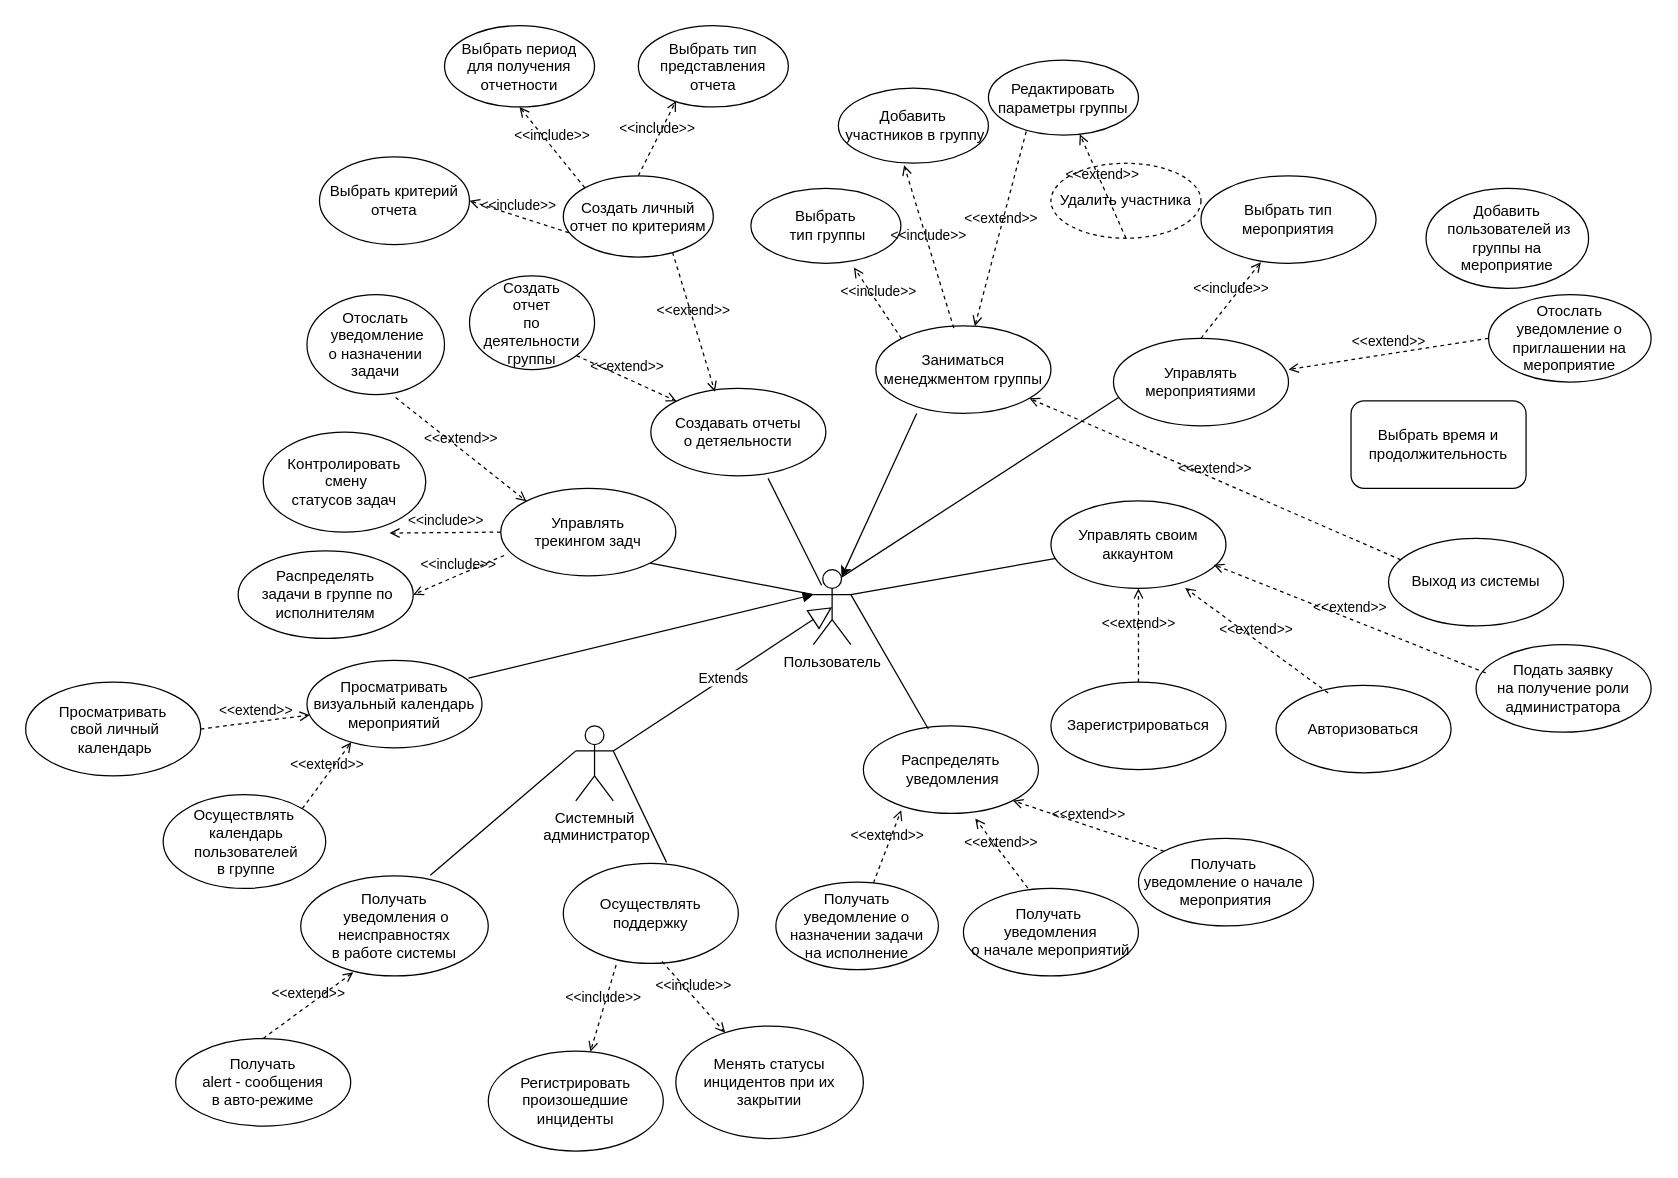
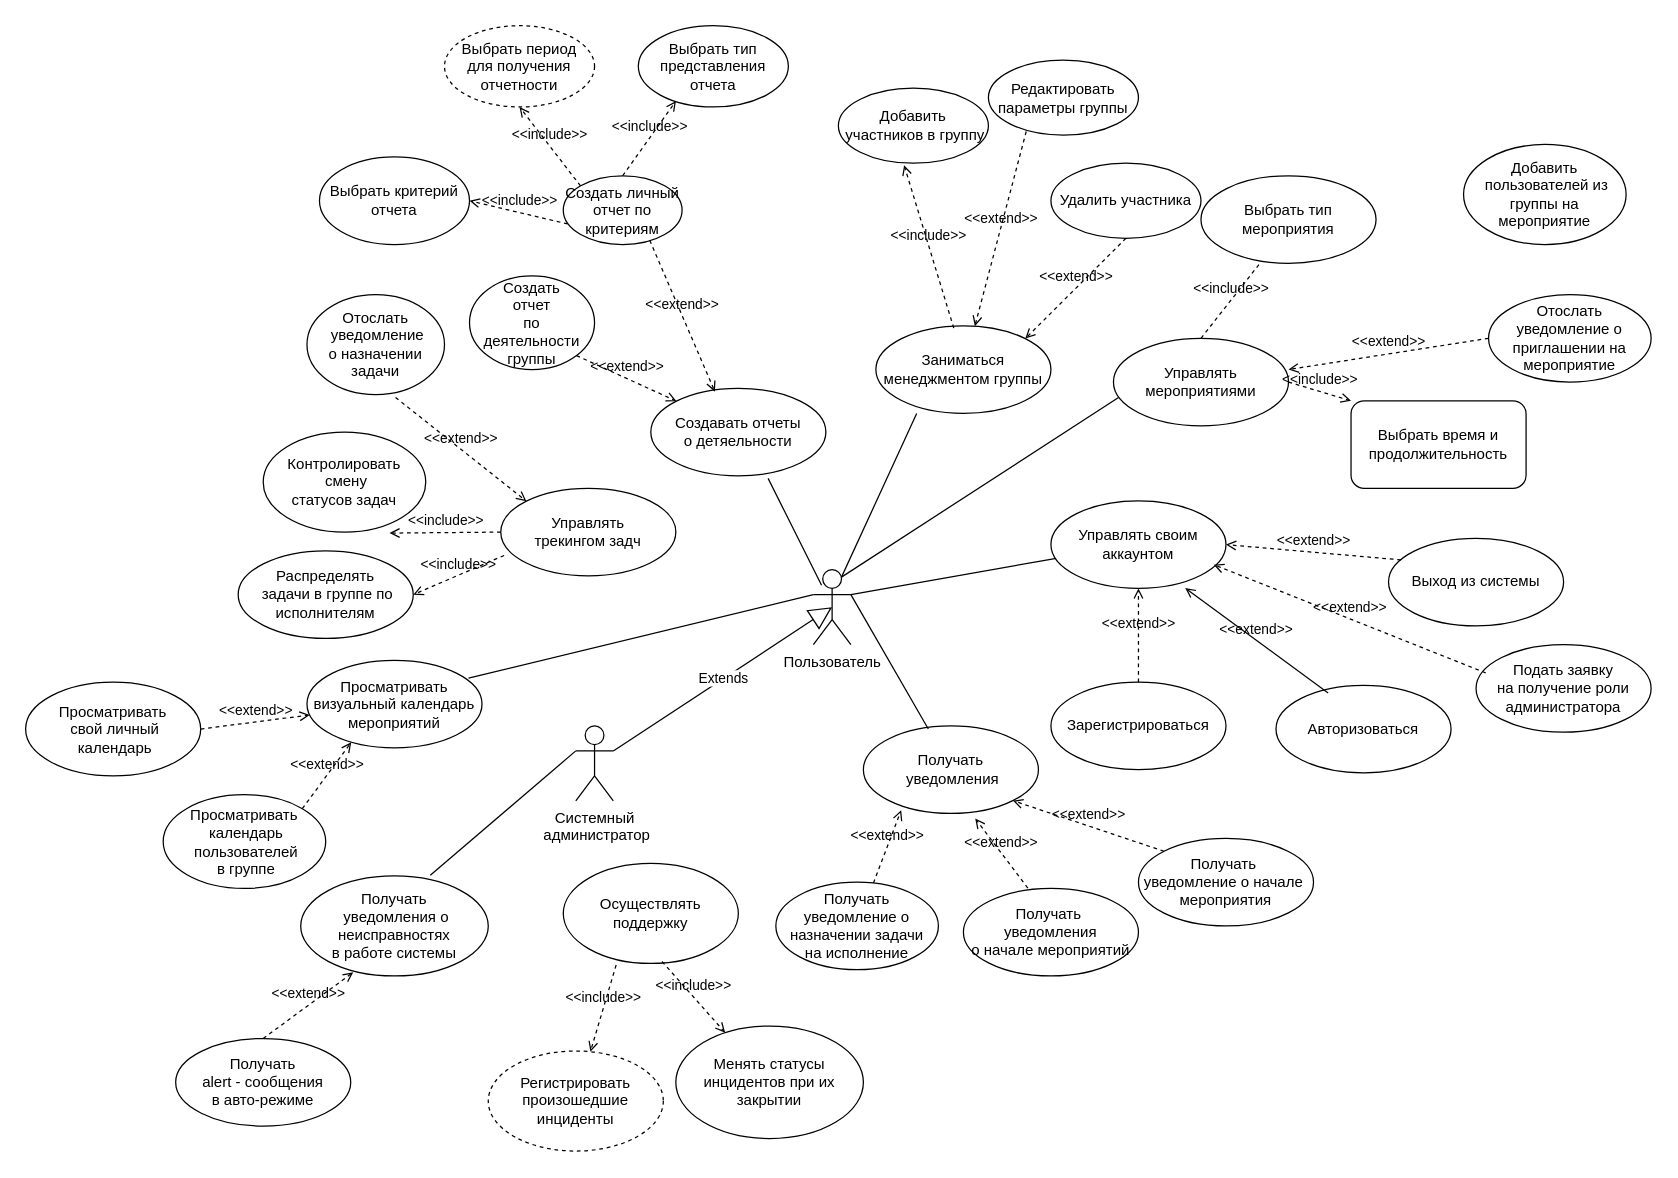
node "Выбрать период для получения отчетности": style solid -> dashed
edge "Удалить участника" -> "Редактировать параметры группы": now "Удалить участника" -> "Заниматься менеджментом группы"
node "Удалить участника": style dashed -> solid
node "Создать личный отчет по критериям": size 150x81 -> 119x69
node "Выбрать тип группы": removed
node "Добавить пользователей из группы на мероприятие": moved (1507, 238) -> (1544, 194)
edge "Управлять мероприятиями" -> "Выбрать тип мероприятия": arrowhead open -> none
edge "Заниматься менеджментом группы" -> "Выбрать тип группы": removed, label "<<include>>"
edge "Управлять мероприятиями" -> "Выбрать время и продолжительность": added, label "<<include>>"
edge "Выход из системы" -> "Заниматься менеджментом группы": now "Выход из системы" -> "Управлять своим аккаунтом"
edge "Заниматься менеджментом группы" -> "Пользователь": arrowhead classic -> none
edge "Управлять трекингом задч" -- "Пользователь": removed
edge "Просматривать визуальный календарь мероприятий" -> "Пользователь": arrowhead block -> none
edge "Авторизоваться" -> "Управлять своим аккаунтом": style dashed -> solid
node "Распределять уведомления": label "Распределять уведомления" -> "Получать уведомления"
edge "Системный администратор" -- "Осуществлять поддержку": removed
node "Осуществлять календарь пользователей в группе": label "Осуществлять календарь пользователей в группе" -> "Просматривать календарь пользователей в группе"
node "Регистрировать произошедшие инциденты": style solid -> dashed
